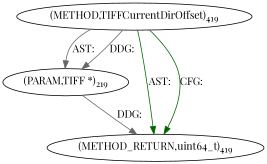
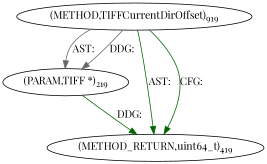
node "(METHOD,TIFFCurrentDirOffset)": text "419" -> "919"
edge "(PARAM,TIFF *)" -> "(METHOD_RETURN,uint64_t)": color gray40 -> darkgreen
